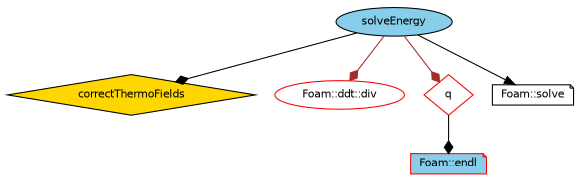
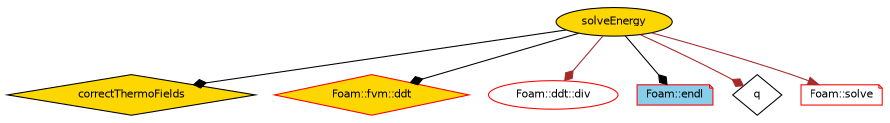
node "solveEnergy": fillcolor skyblue -> gold
edge "solveEnergy" -> "Foam::solve": color black -> brown
node "Foam::fvm::ddt": added
node "q": color red -> black
node "Foam::solve": color black -> red
edge "q" -> "Foam::endl": now "solveEnergy" -> "Foam::endl"
